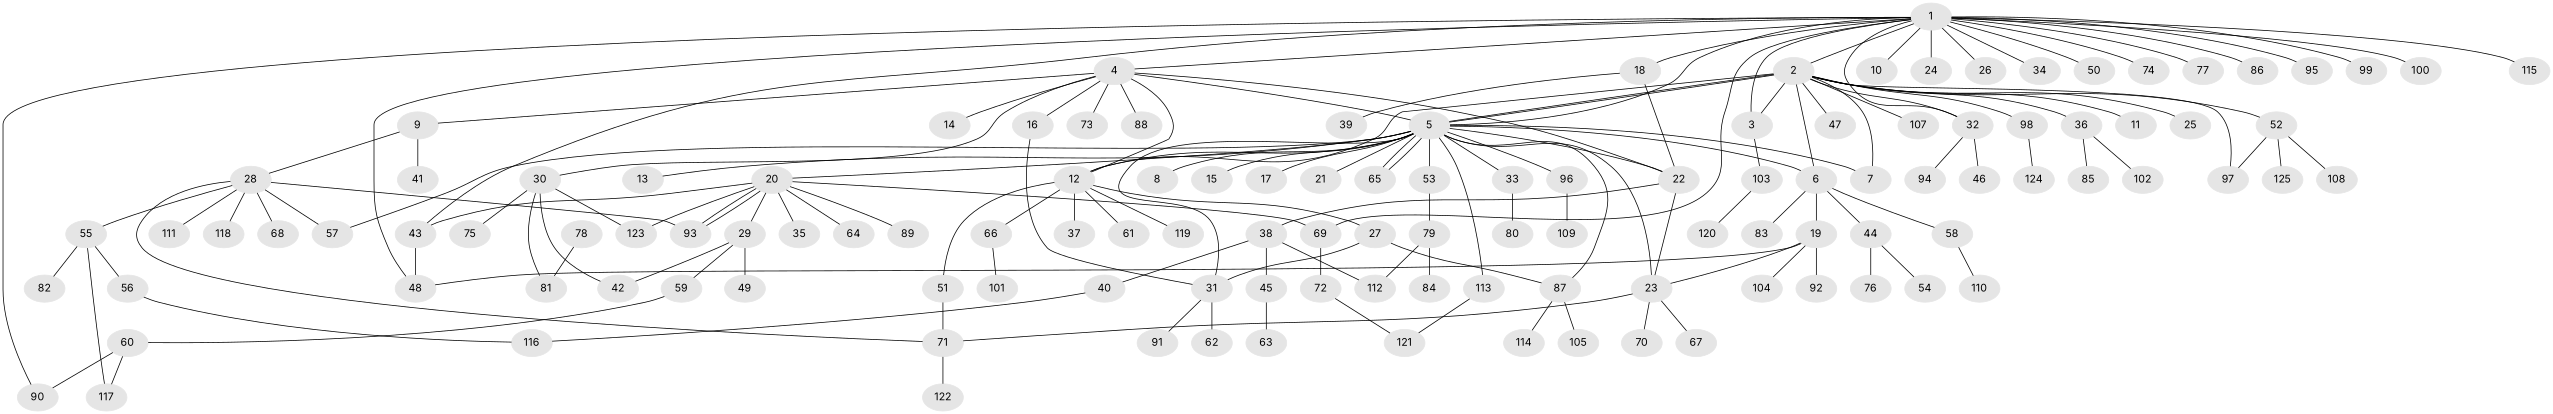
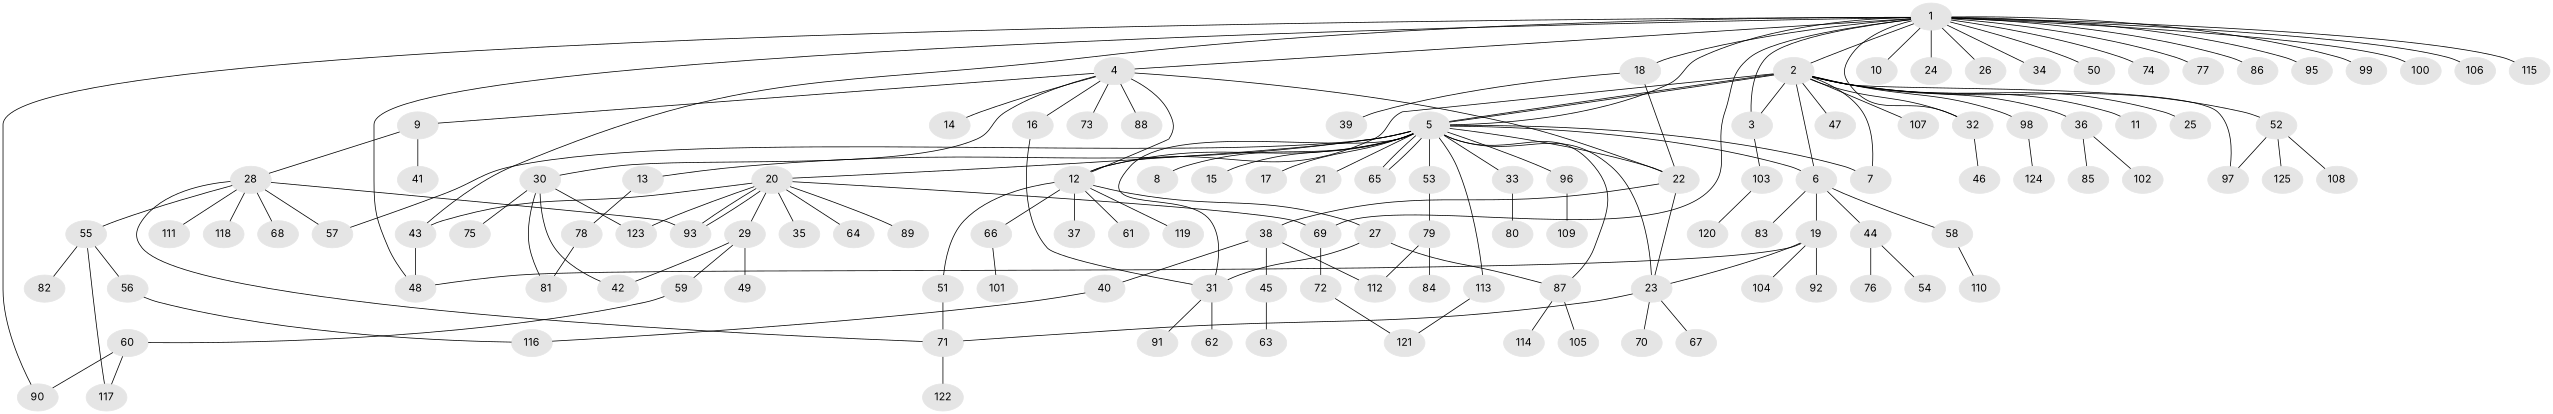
node "106": added
edge "4" -- "5": removed
node "94": removed
edge "13" -- "78": added
